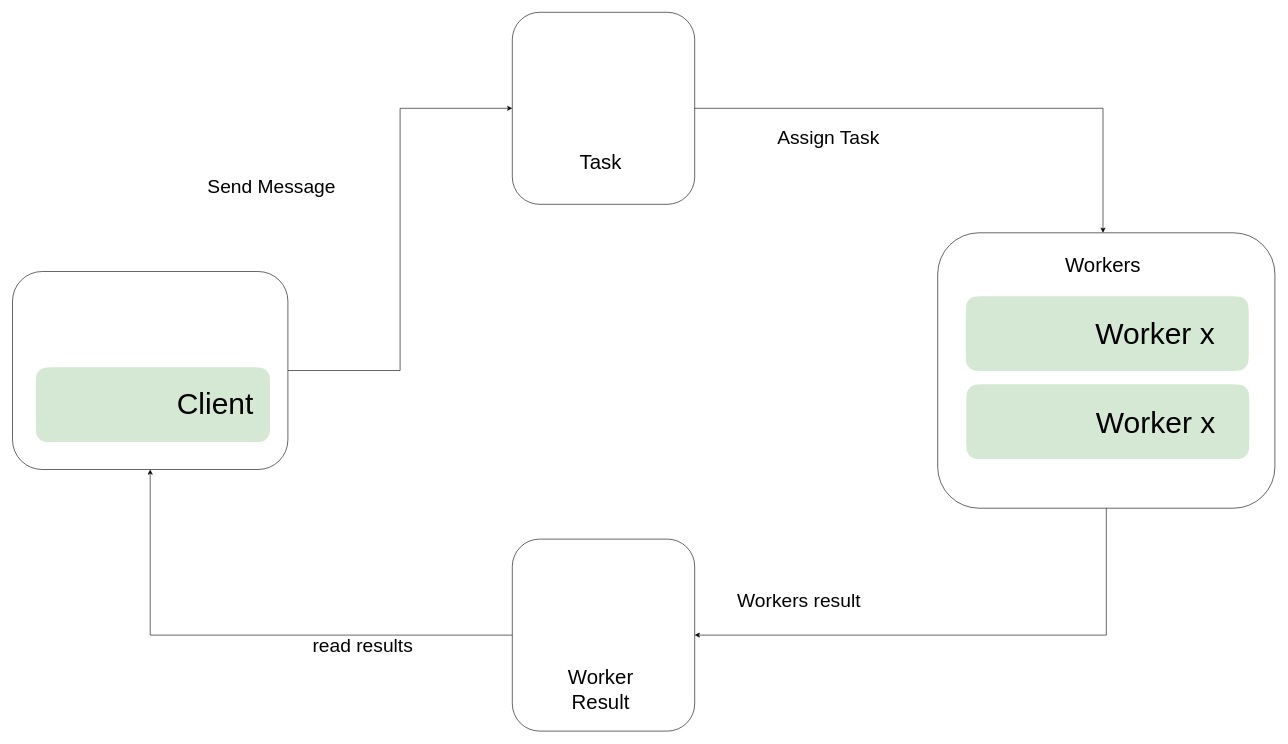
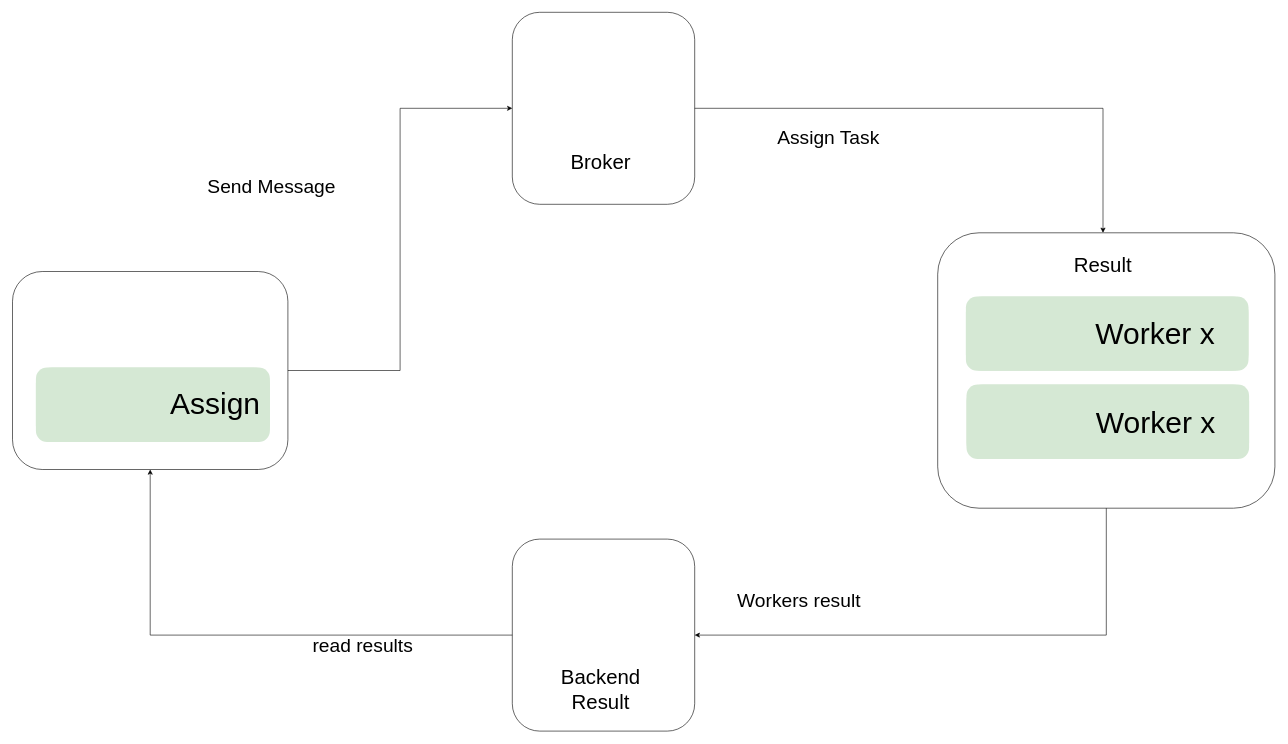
node "Task": label "Task" -> "Broker"
node "Workers": label "Workers" -> "Result"
node "Client": label "Client" -> "Assign"
node "Worker Result": label "Worker Result" -> "Backend Result"
